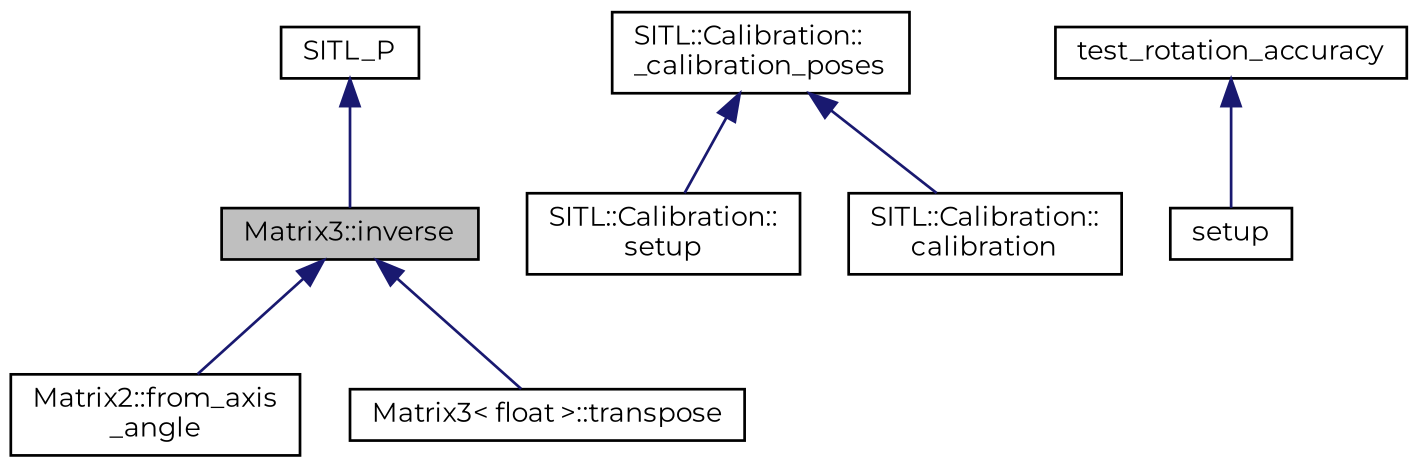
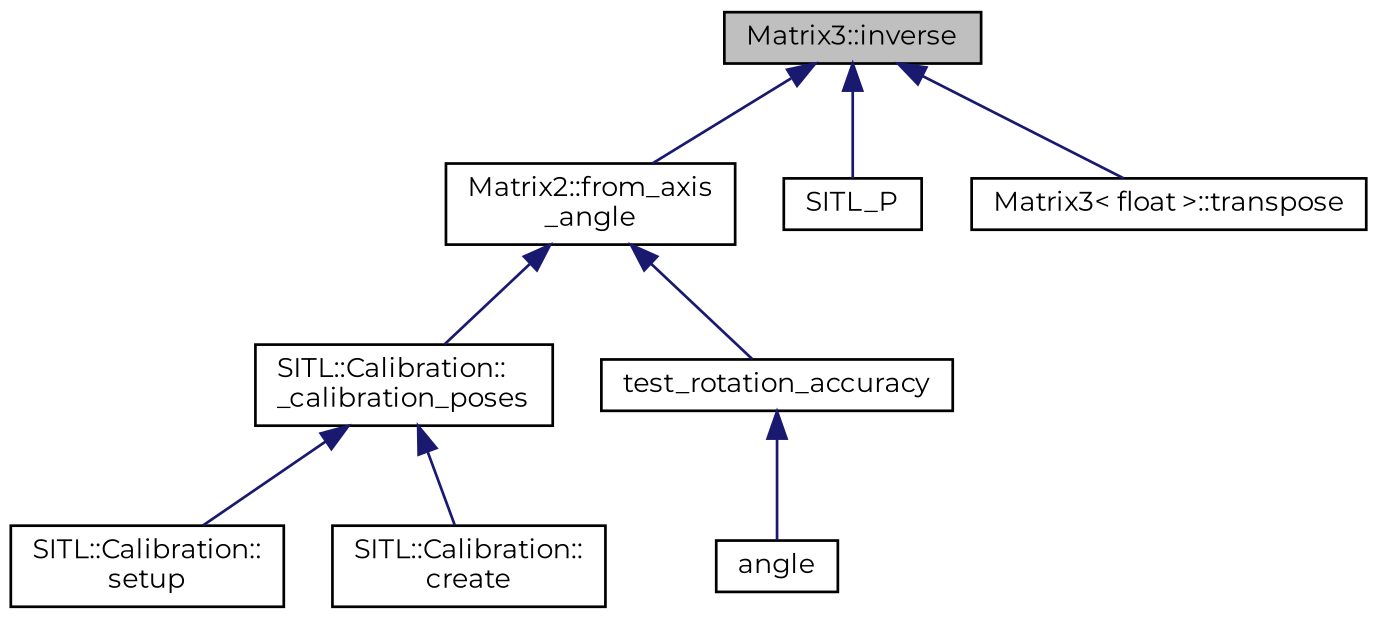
edge "Matrix3::inverse" -> "SITL_P": reversed
node "SITL::Calibration:: calibration": label "SITL::Calibration:: calibration" -> "SITL::Calibration:: create"
node "setup": label "setup" -> "angle"
edge "SITL::Calibration:: _calibration_poses" -> "Matrix2::from_axis _angle": added
edge "test_rotation_accuracy" -> "Matrix2::from_axis _angle": added
